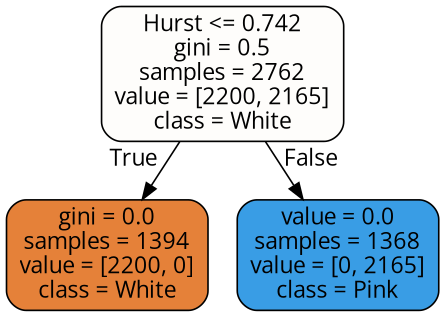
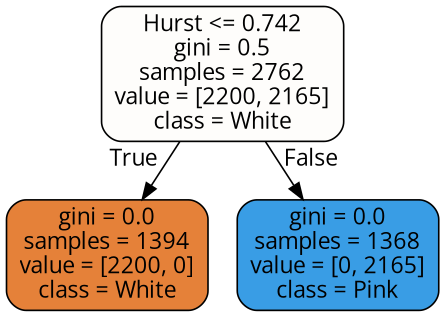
node "value = 0.0 samples = 1368 value = [0, 2165] class = Pink": label "value = 0.0 samples = 1368 value = [0, 2165] class = Pink" -> "gini = 0.0 samples = 1368 value = [0, 2165] class = Pink"
